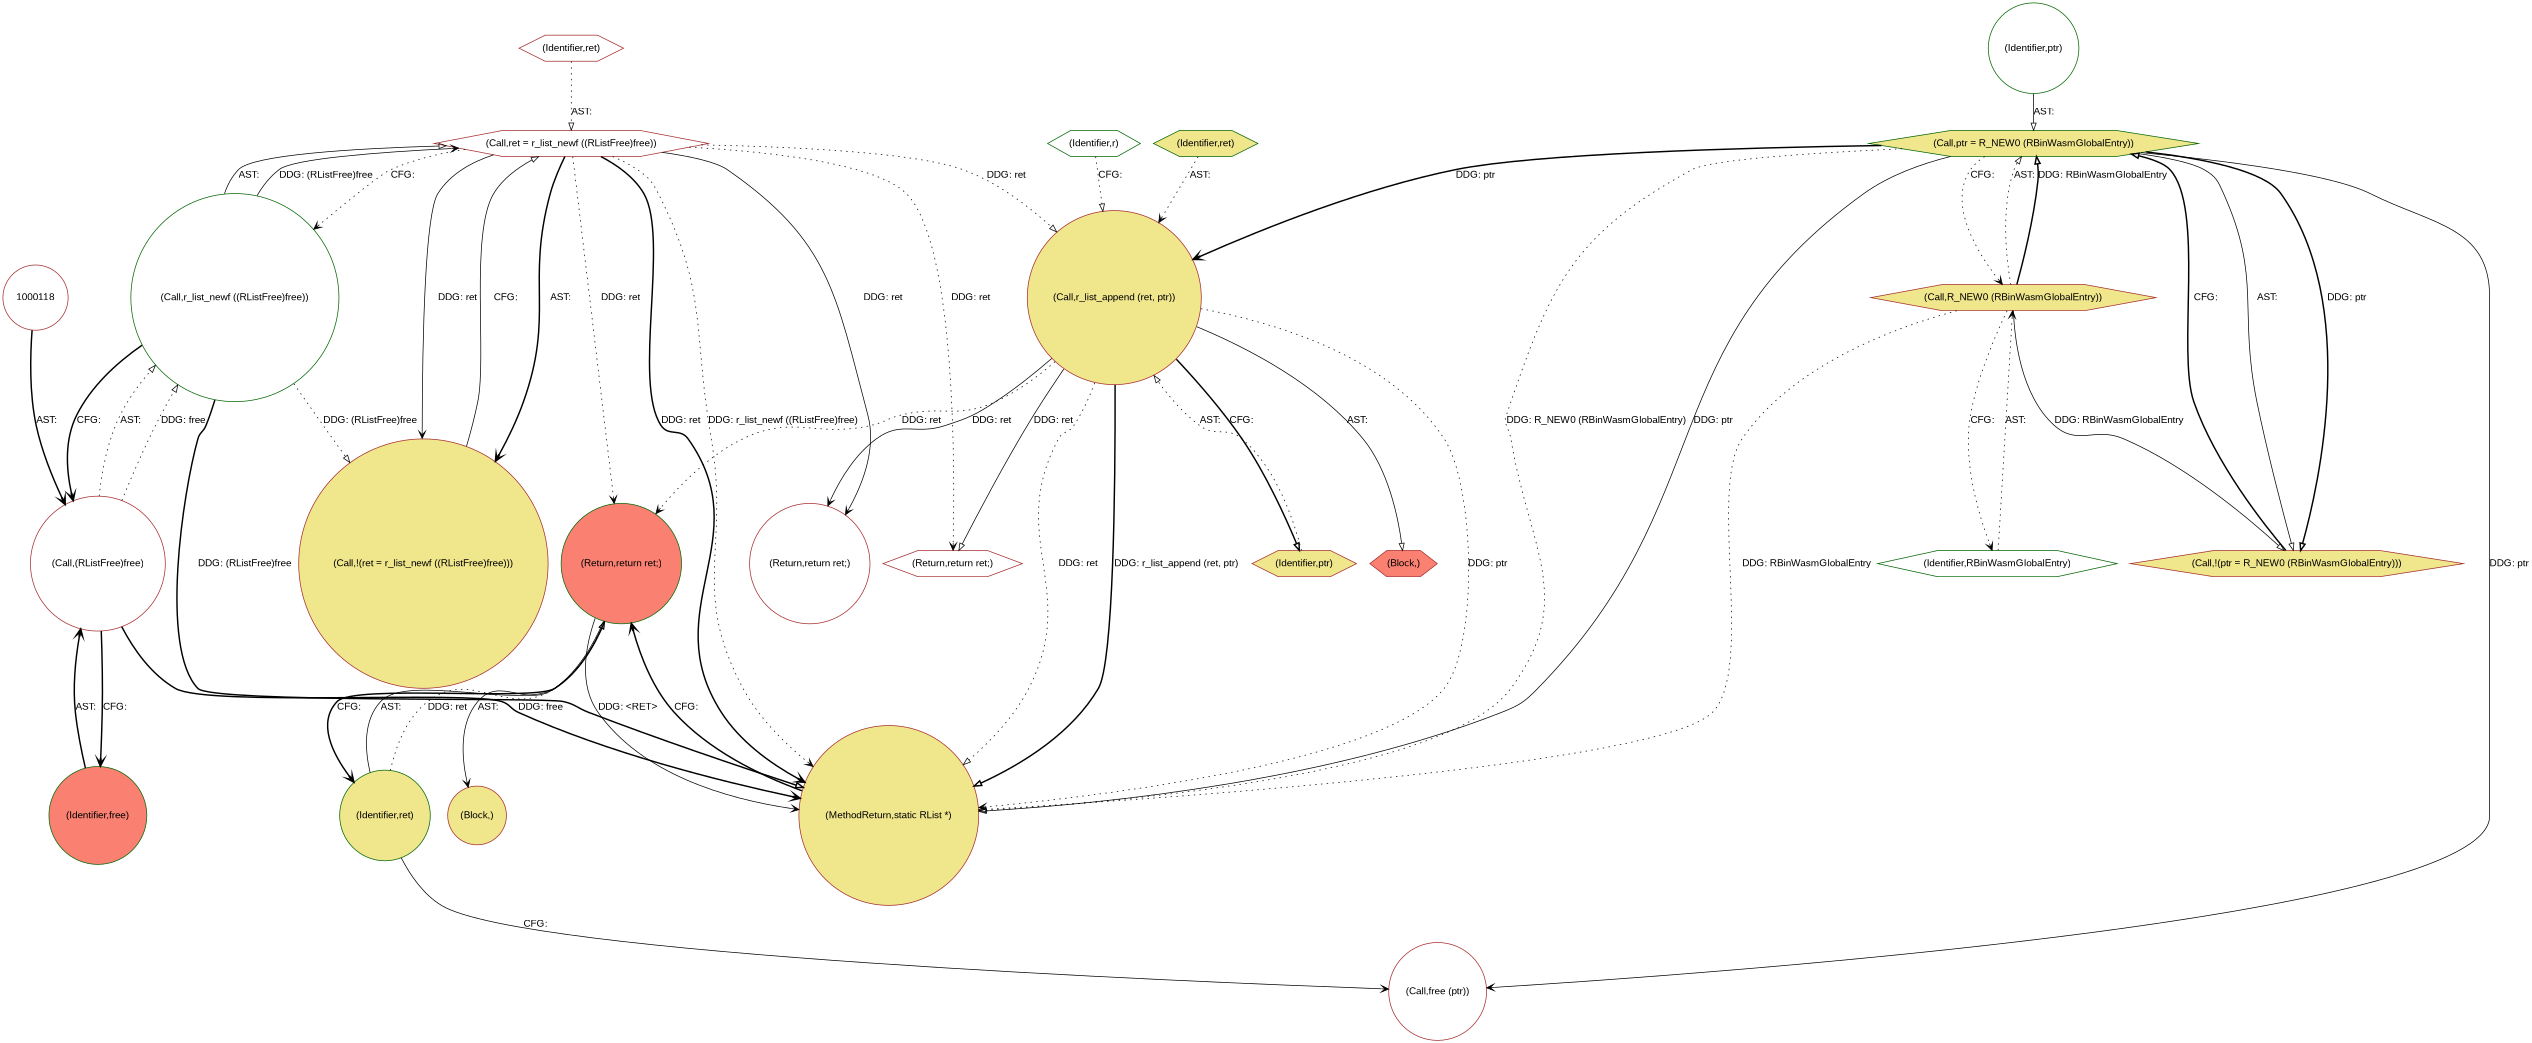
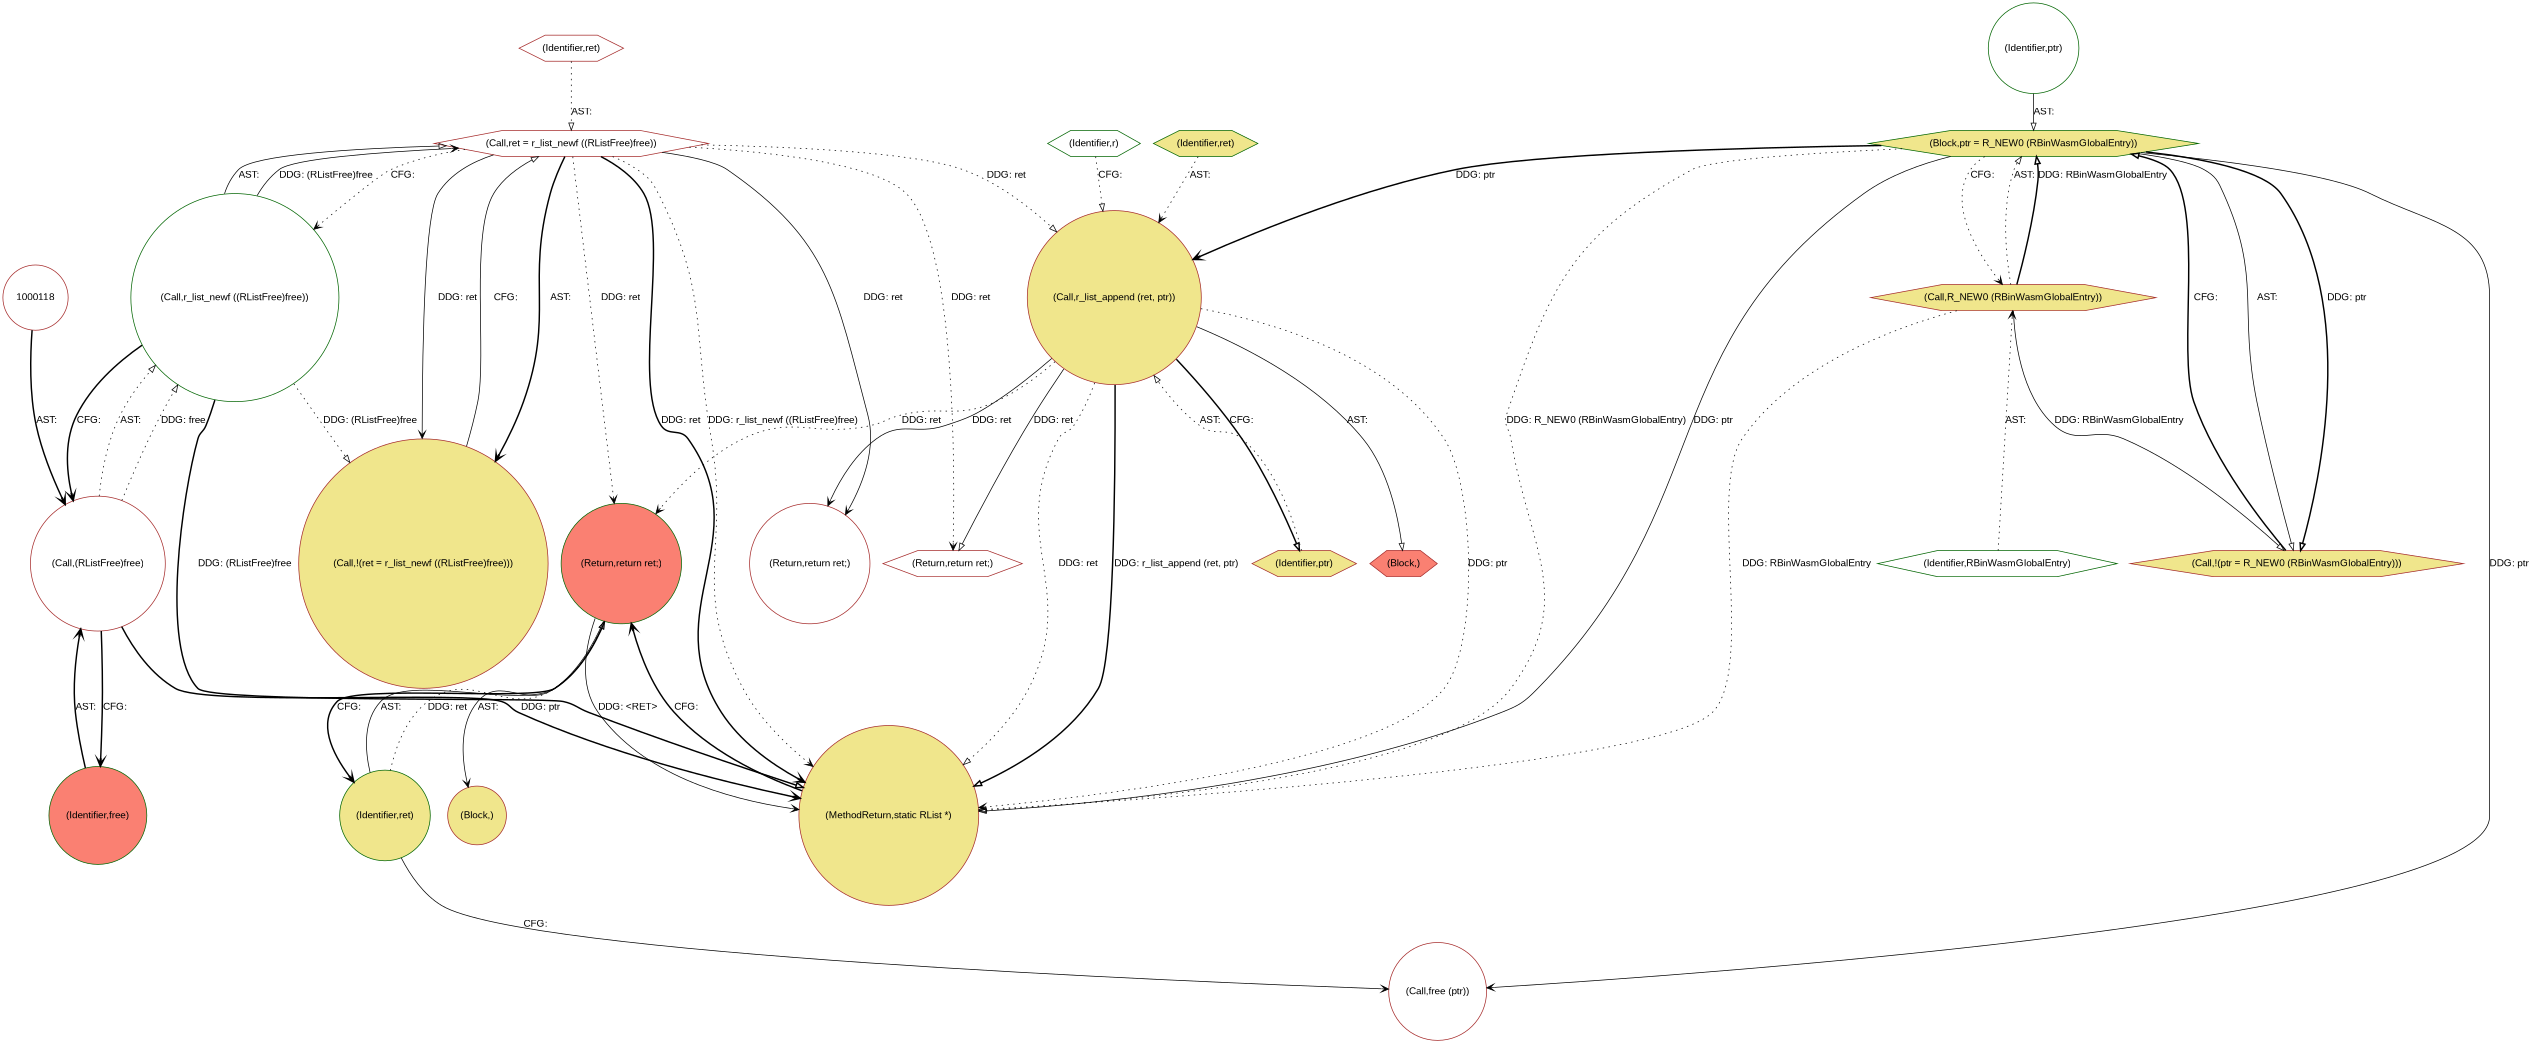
node "(Call,ptr = R_NEW0 (RBinWasmGlobalEntry))": label "(Call,ptr = R_NEW0 (RBinWasmGlobalEntry))" -> "(Block,ptr = R_NEW0 (RBinWasmGlobalEntry))"
edge "(Call,R_NEW0 (RBinWasmGlobalEntry))" -> "(Identifier,RBinWasmGlobalEntry)": removed, label "CFG:"
edge "(Call,(RListFree)free)" -> "(MethodReturn,static RList *)": label "DDG: free" -> "DDG: ptr"
